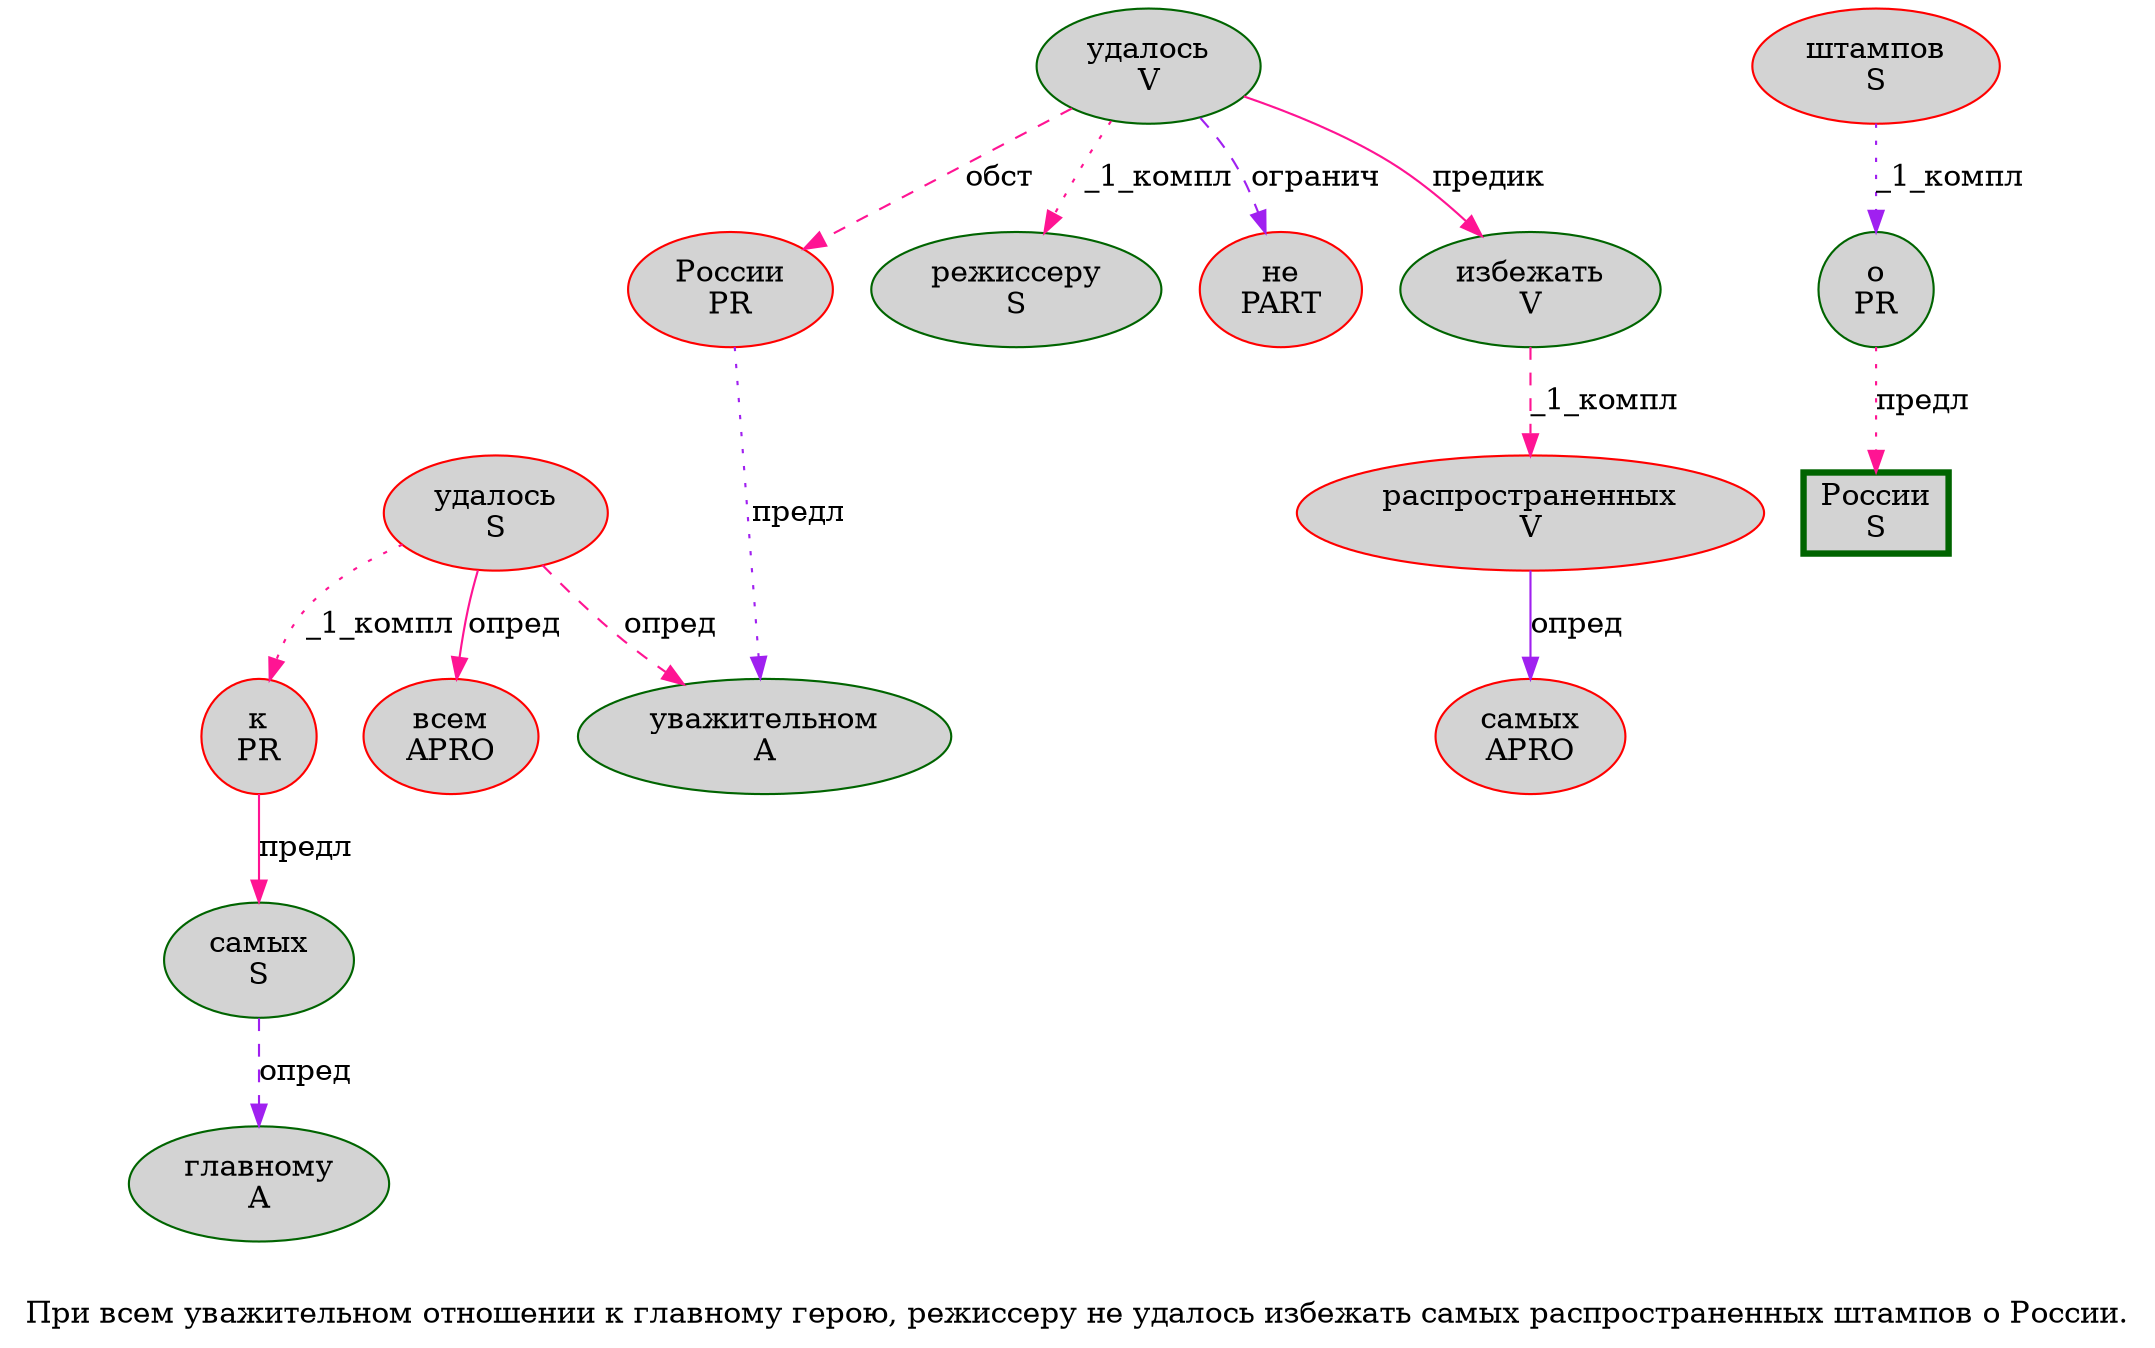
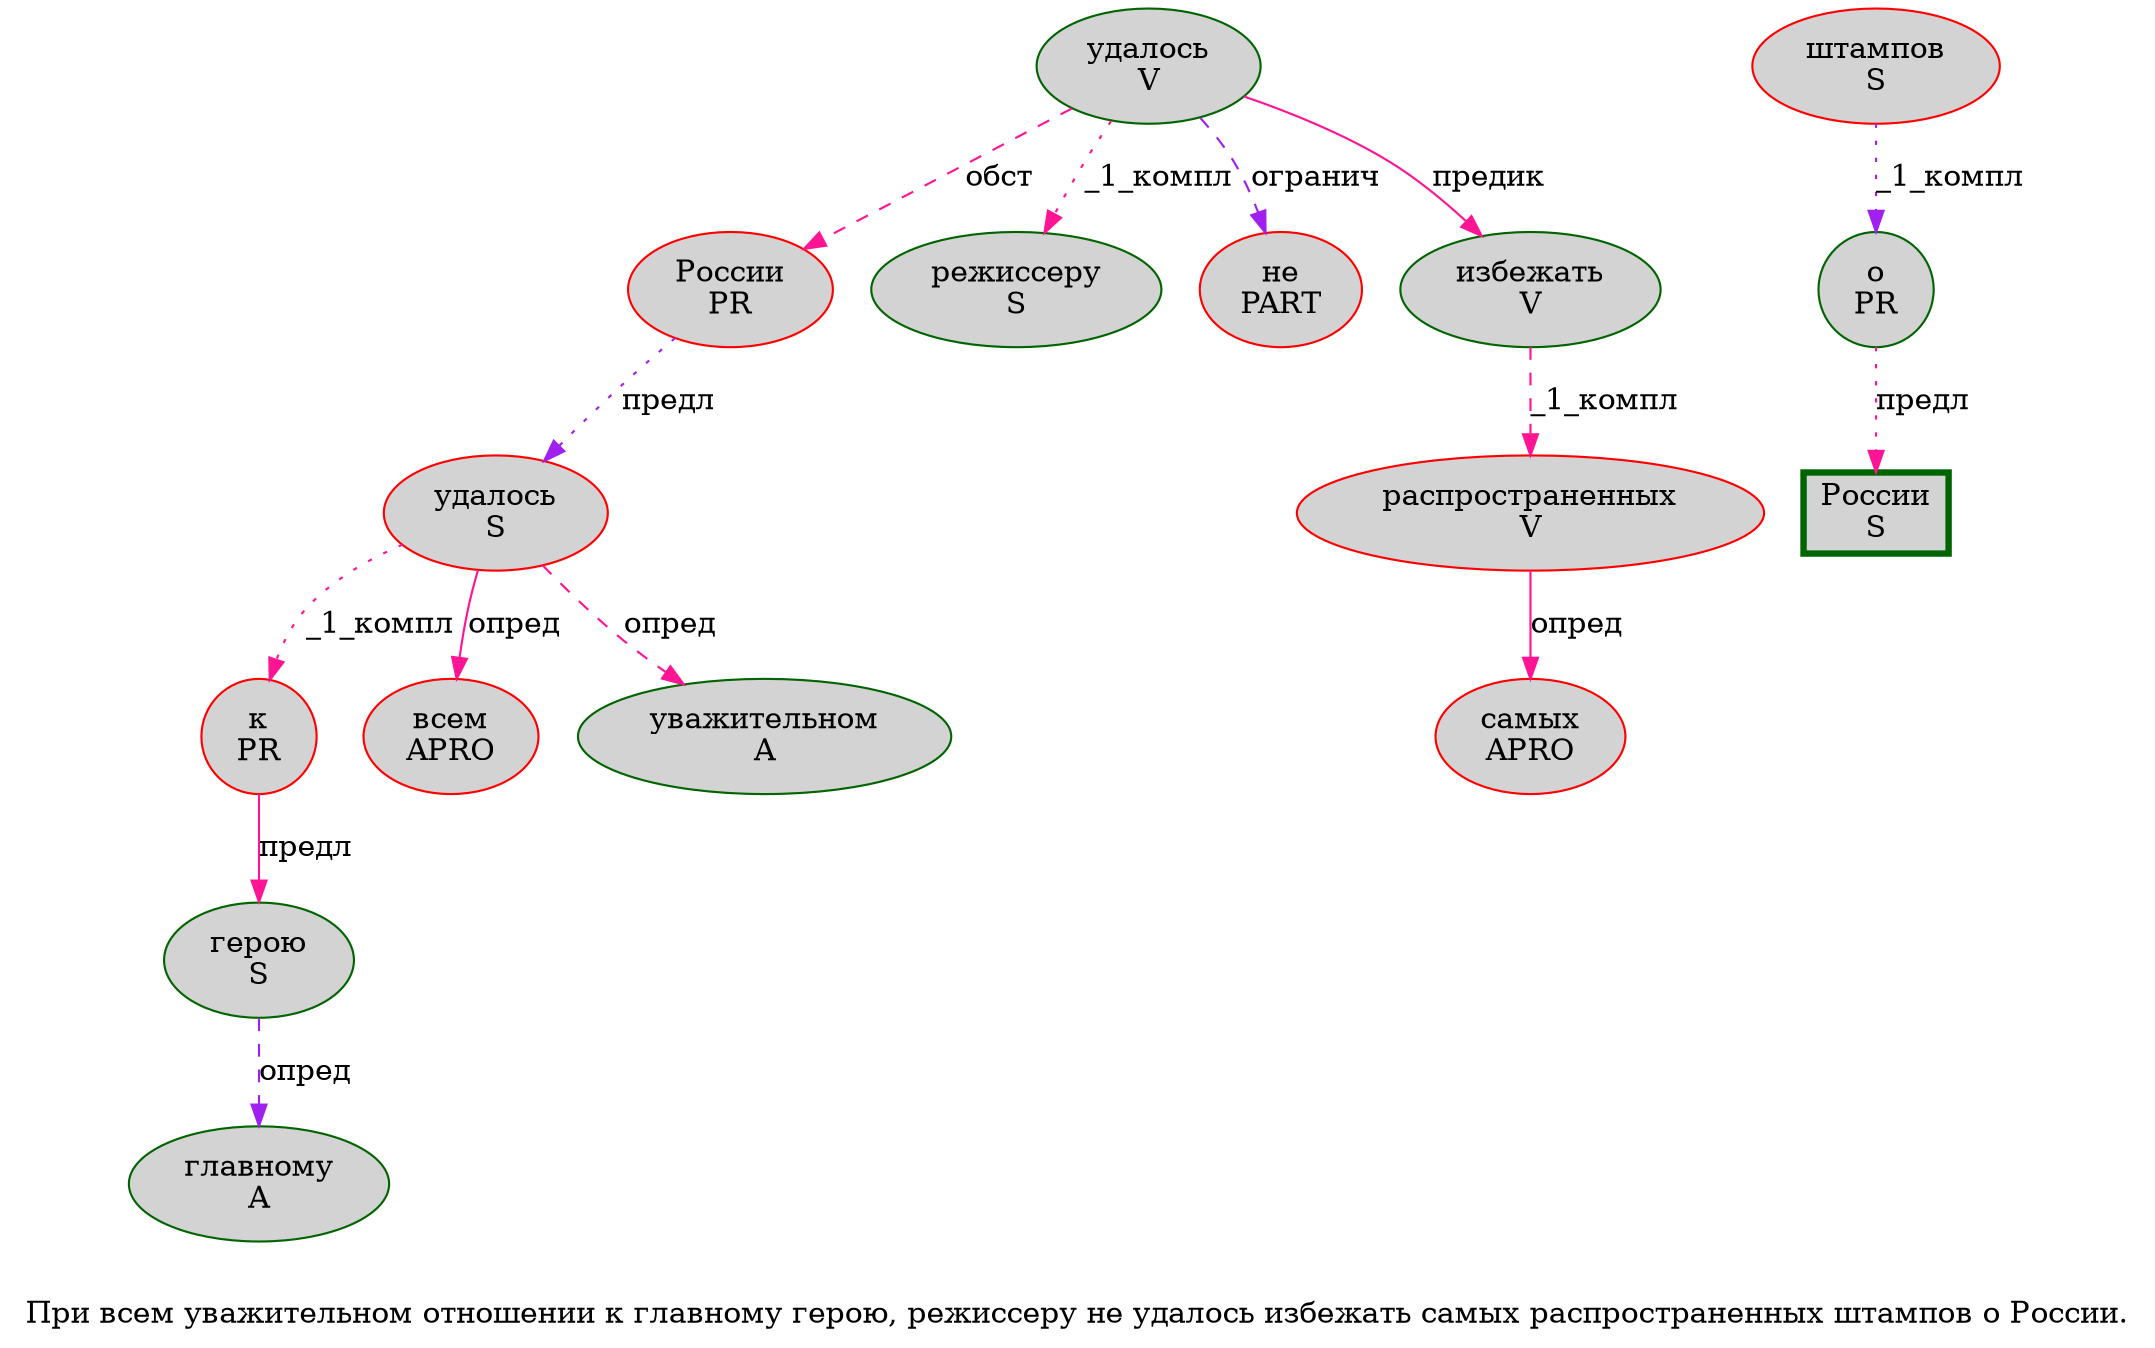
edge "России PR" -> "уважительном A": now "России PR" -> "удалось S"
edge "распространенных V" -> "самых APRO": color purple -> deeppink
node "самых S": label "самых S" -> "герою S"
